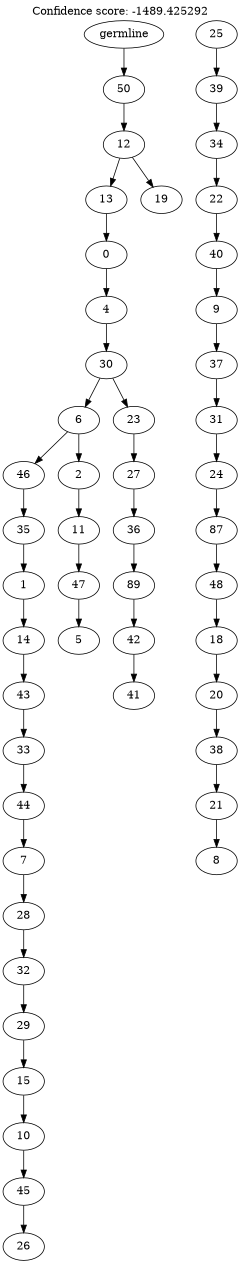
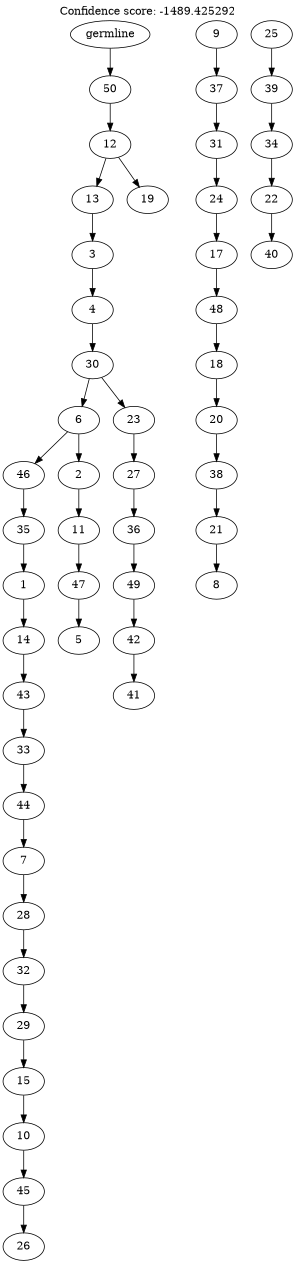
node "0": label "0" -> "3"
edge "40" -> "9": removed
node "87": label "87" -> "17"
node "89": label "89" -> "49"
